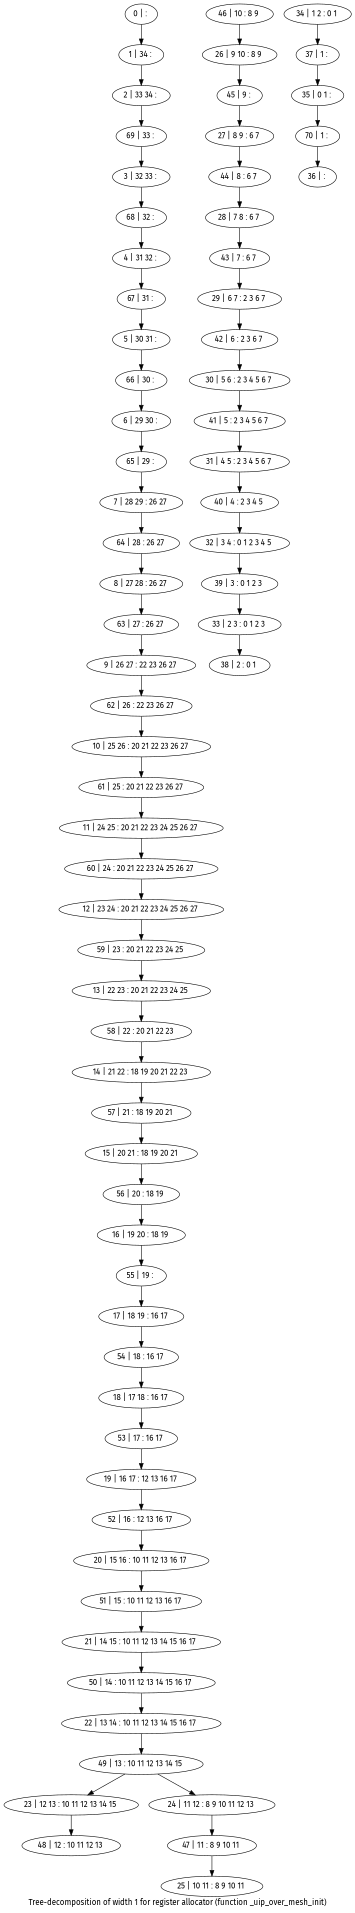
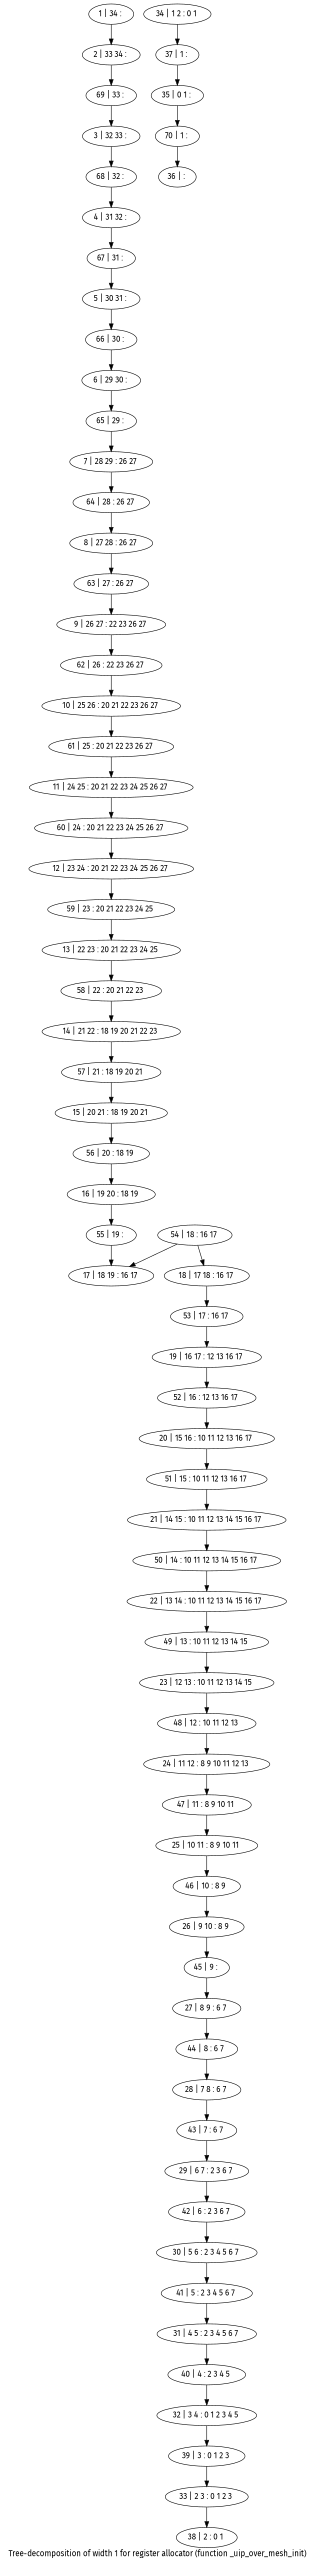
node "0 | :": removed
edge "17 | 18 19 : 16 17" -> "54 | 18 : 16 17": reversed
edge "49 | 13 : 10 11 12 13 14 15" -> "24 | 11 12 : 8 9 10 11 12 13": now "48 | 12 : 10 11 12 13" -> "24 | 11 12 : 8 9 10 11 12 13"
edge "25 | 10 11 : 8 9 10 11" -> "46 | 10 : 8 9": added
